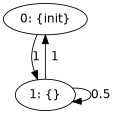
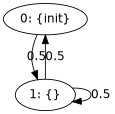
edge "0: {init}" -> "1: {}": label "1" -> "0.5"
edge "1: {}" -> "0: {init}": label "1" -> "0.5"
